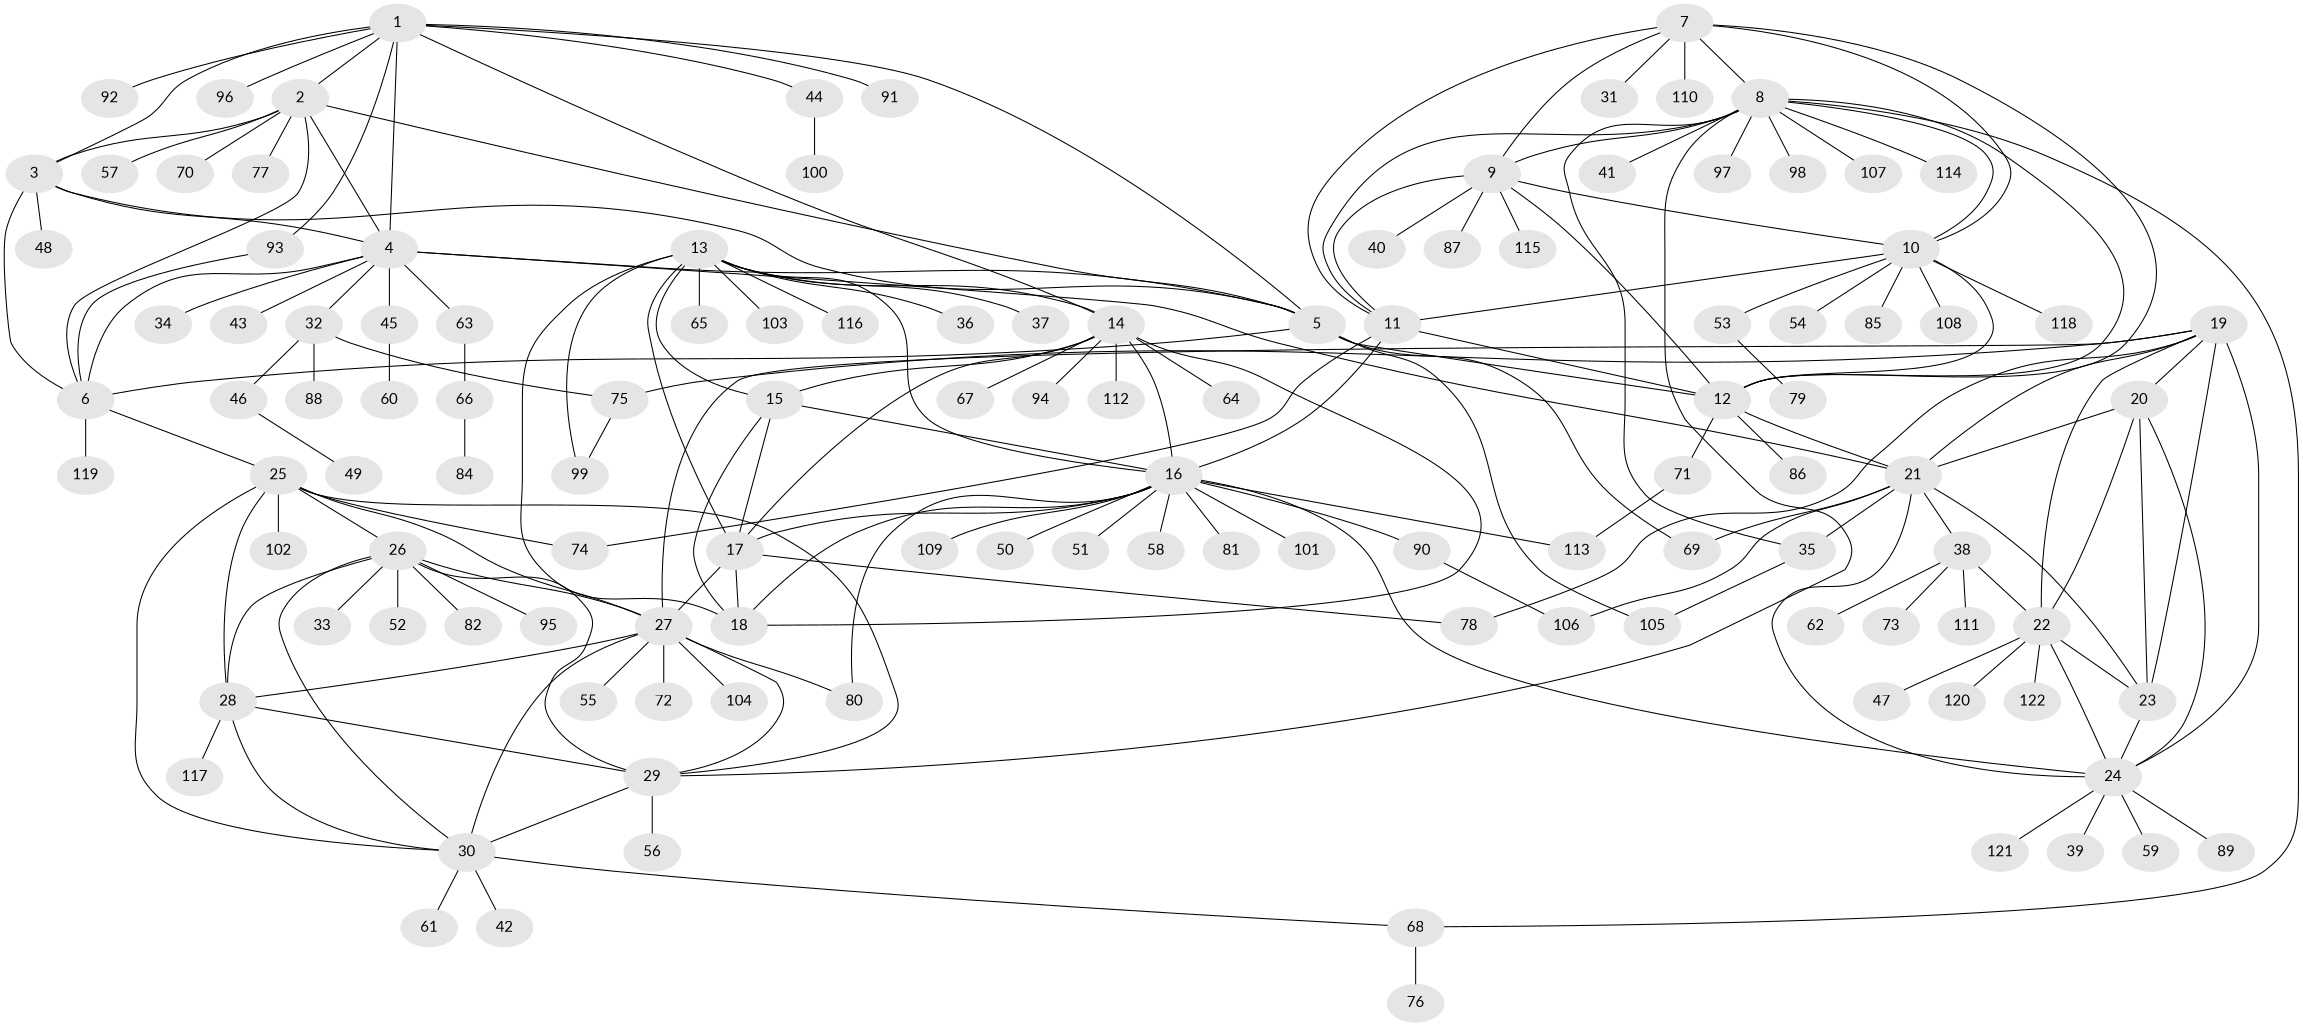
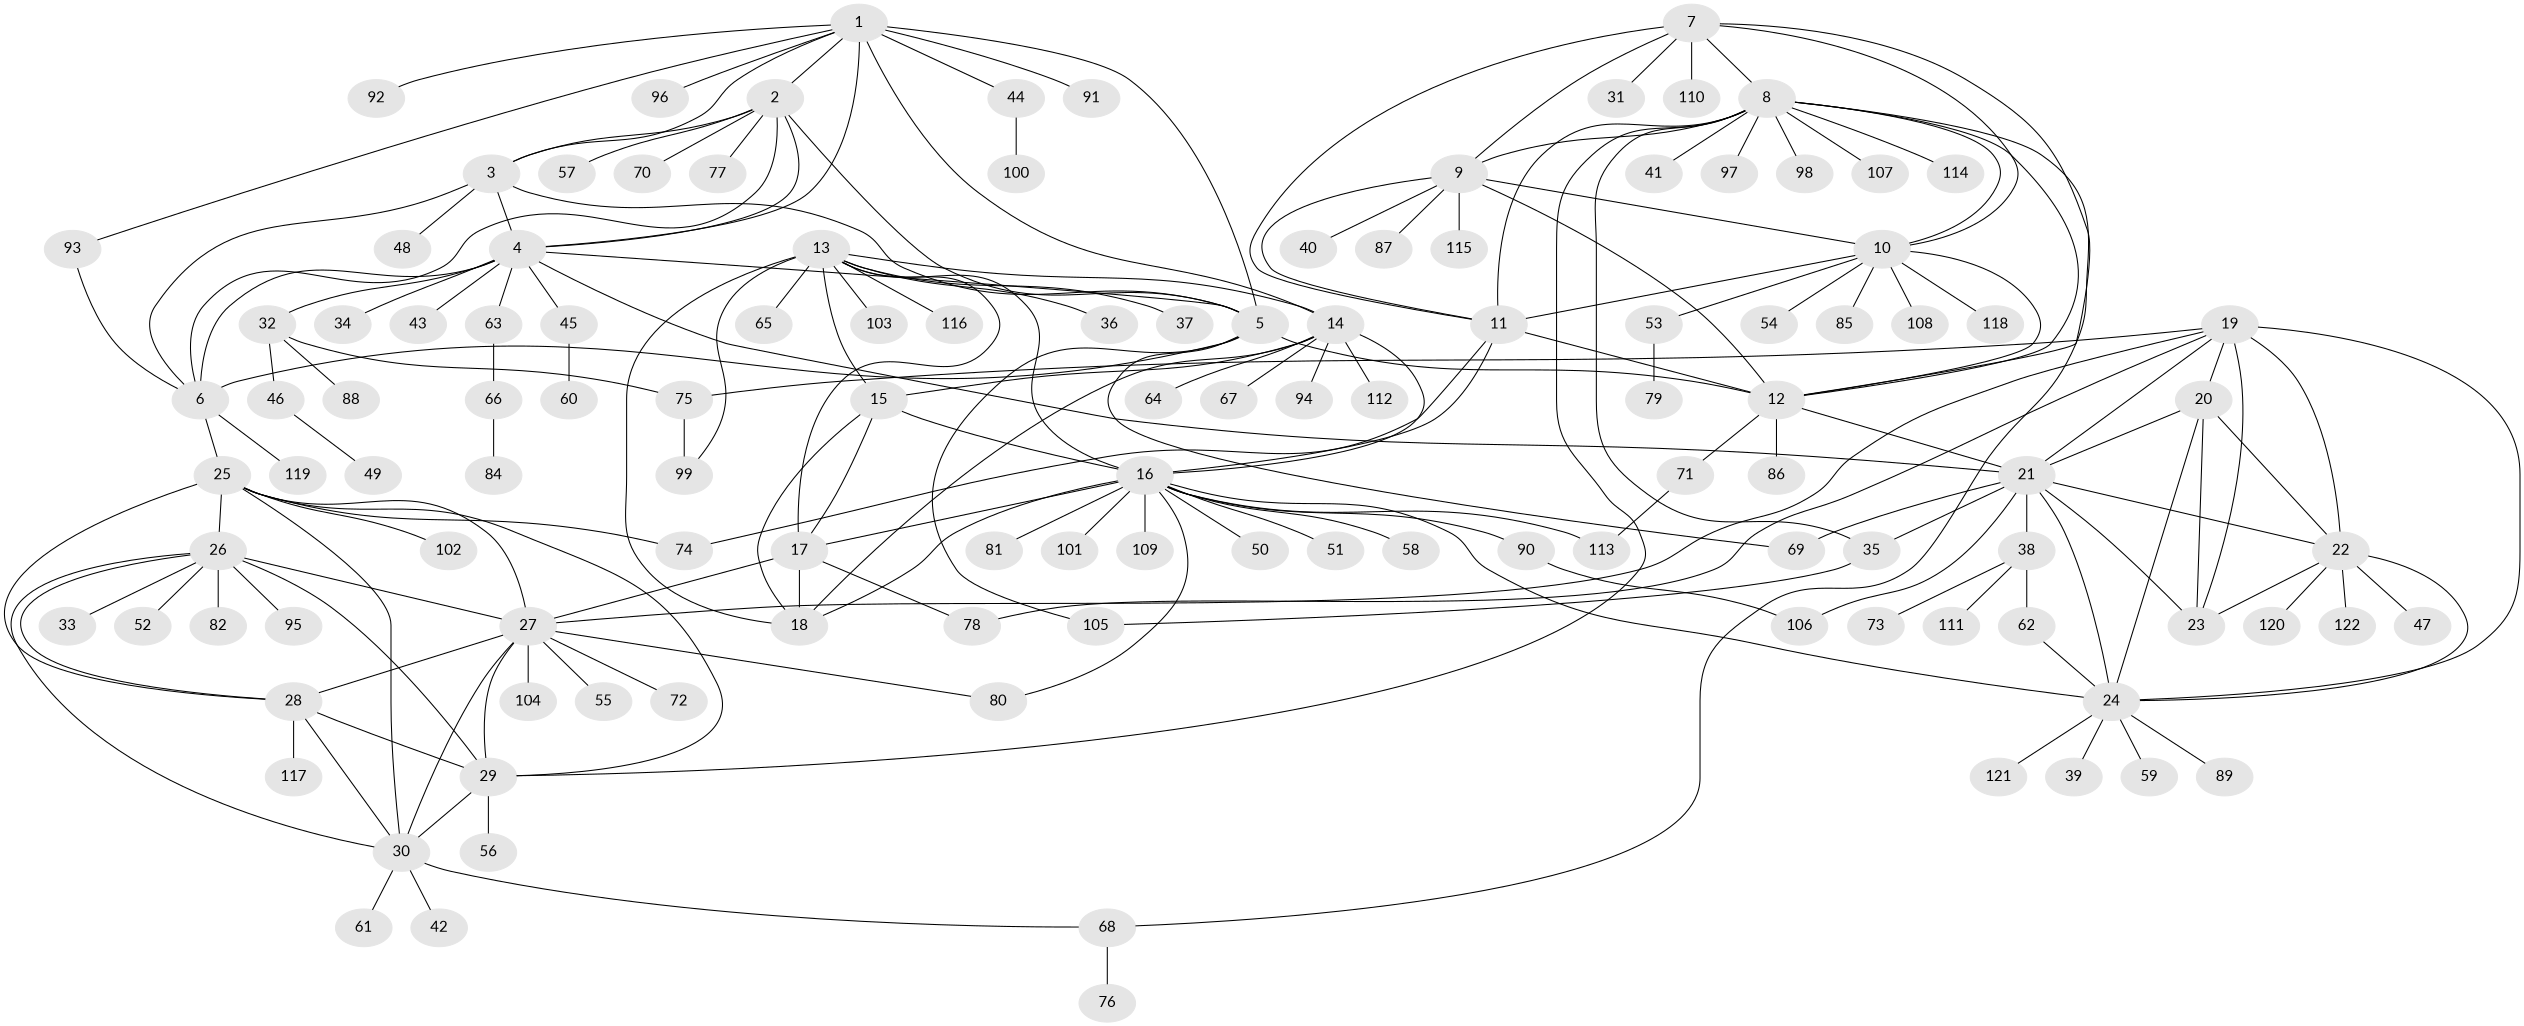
edge "14" -- "17": removed
edge "38" -- "22": now "21" -- "22"
edge "23" -- "24": now "62" -- "24"
